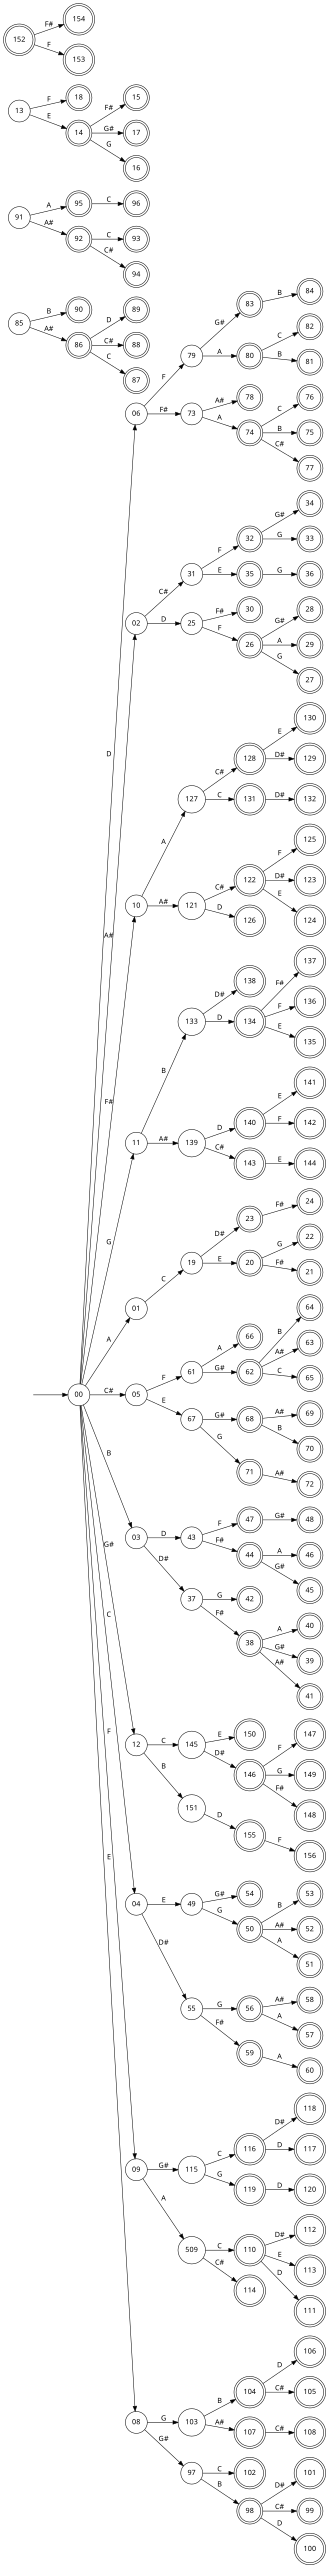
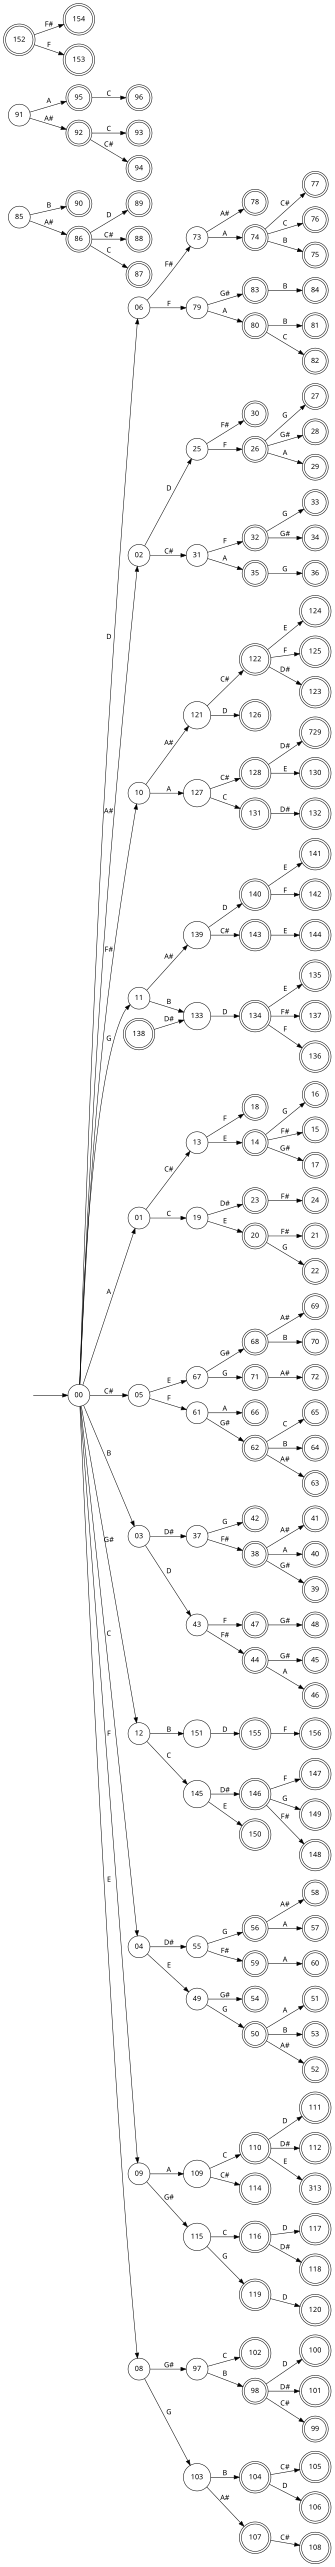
edge "31" -> "35": label "E" -> "A"
node "129": label "129" -> "729"
edge "133" -> "138": reversed
edge "01" -> "13": added, label "C#"
node "509": label "509" -> "109"
node "113": label "113" -> "313"
